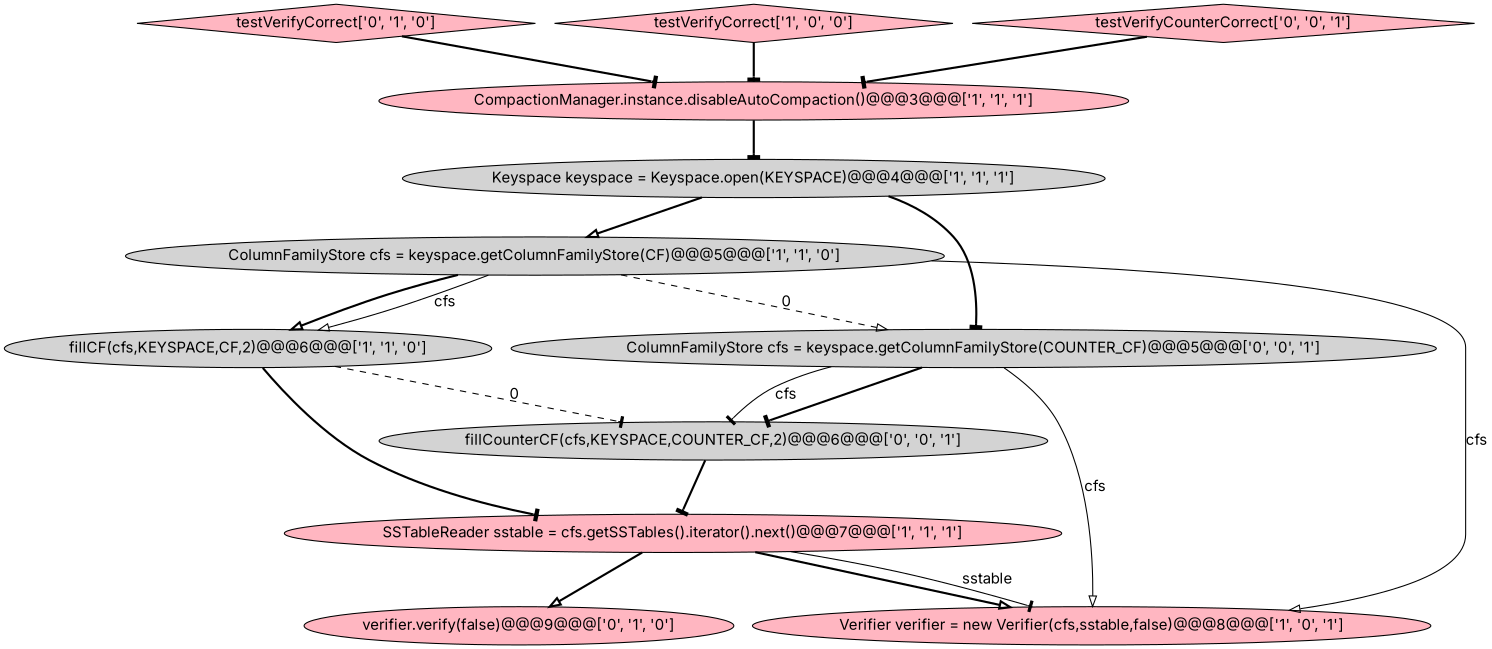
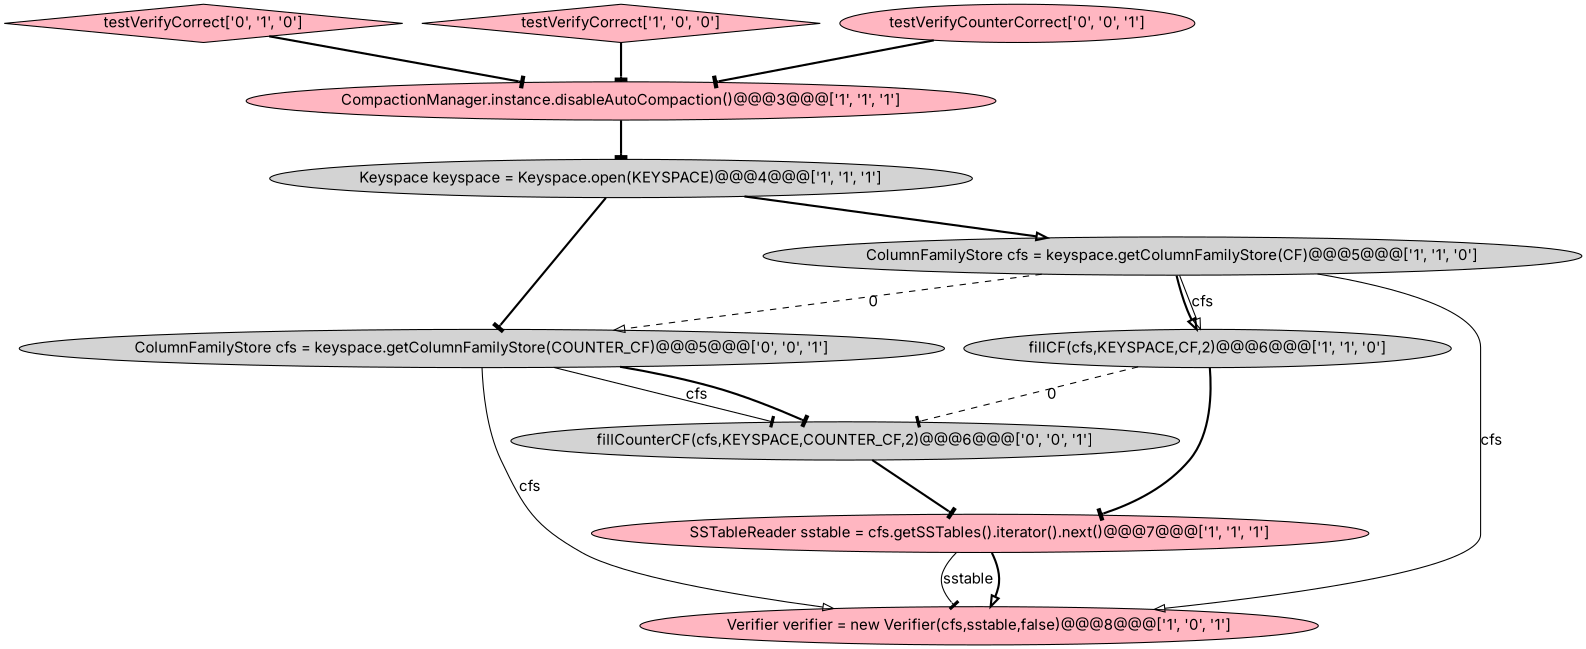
node "testVerifyCounterCorrect['0', '0', '1']": shape diamond -> ellipse
node "verifier.verify(false)@@@9@@@['0', '1', '0']": removed
